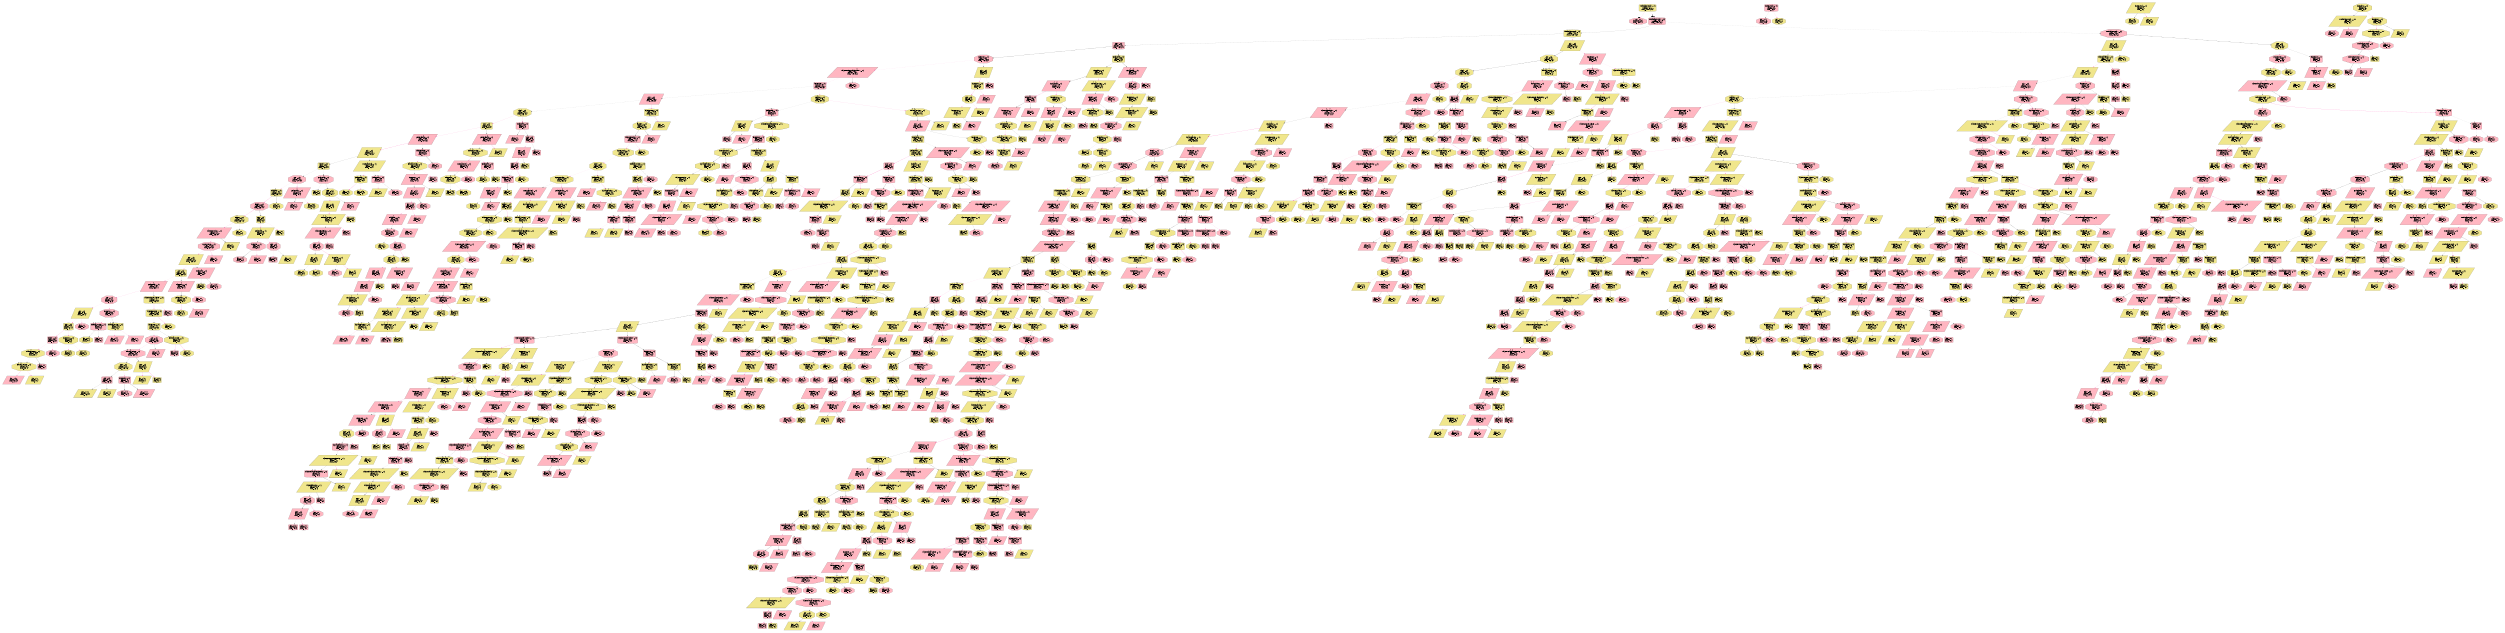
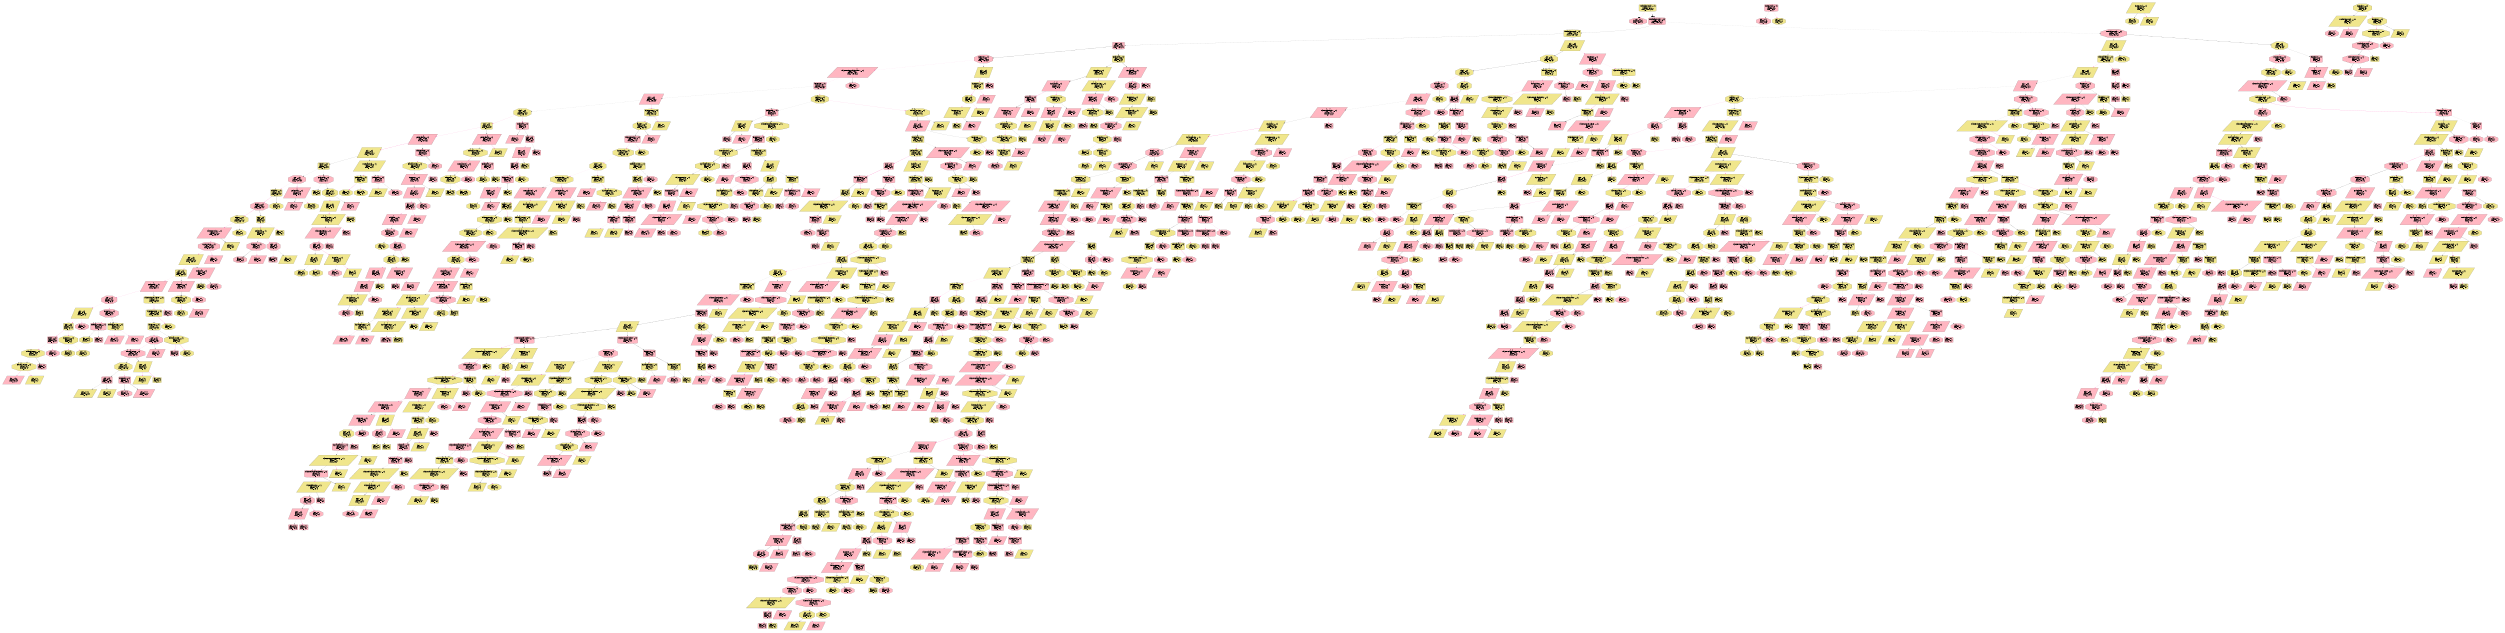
node "city_London <= 0.5 gini = 0.32 samples = 30 value = [6, 24]": label "city_London <= 0.5 gini = 0.32 samples = 30 value = [6, 24]" -> "city_London <= 0.5 subject = 0.32 samples = 30 value = [6, 24]"
node "CHN <= 0.5 gini = 0.405 samples = 814 value = [230, 584]": label "CHN <= 0.5 gini = 0.405 samples = 814 value = [230, 584]" -> "CHN <= 0.5 gini = 0.405 rounds = 814 value = [230, 584]"
